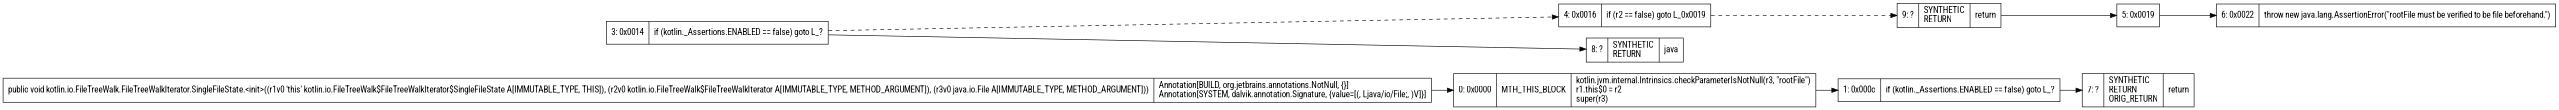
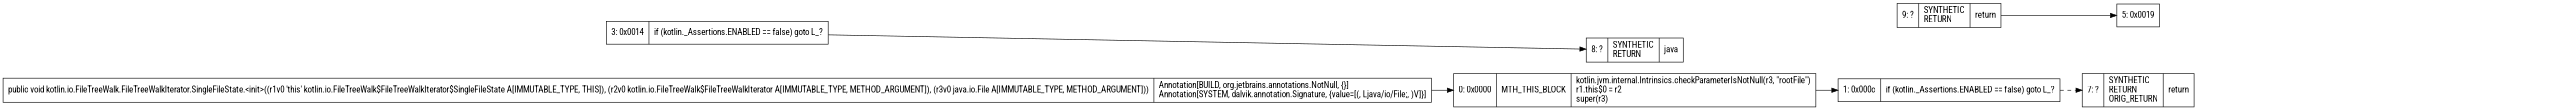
node "4: 0x0016": removed
node "6: 0x0022": removed
edge "1: 0x000c" -> "7: ?": style solid -> dashed
